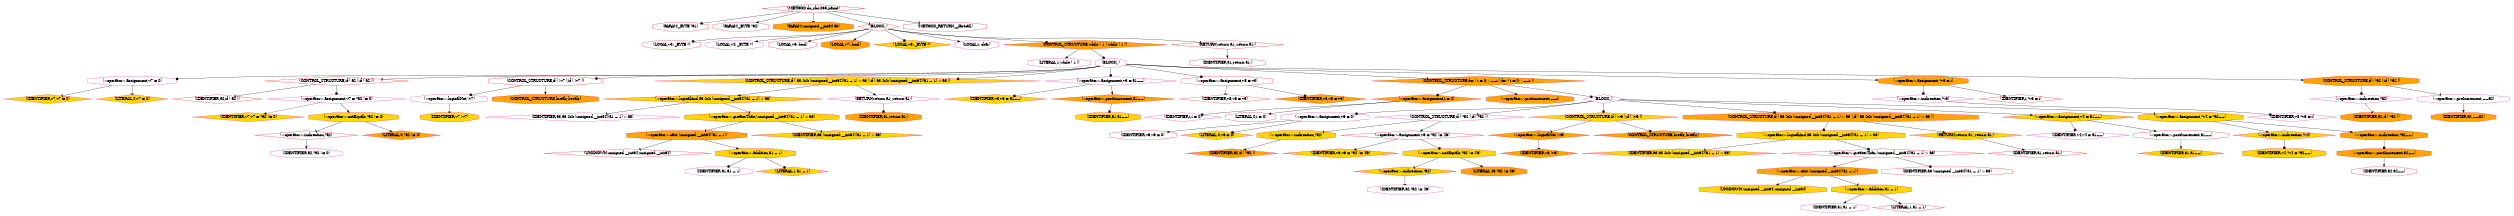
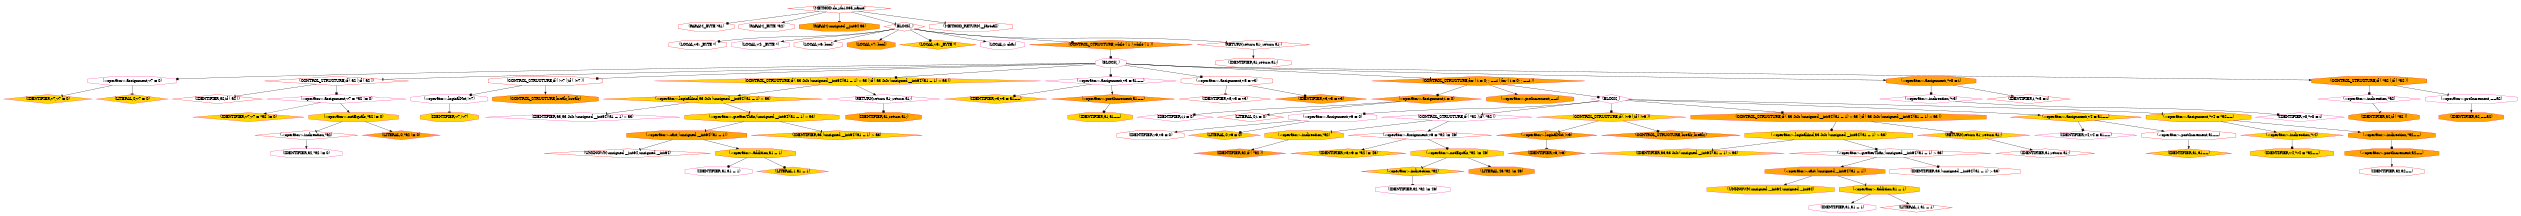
node "(LITERAL,1,while ( 1 ))": removed
node "(LITERAL,0,i = 0)": shape octagon -> diamond
